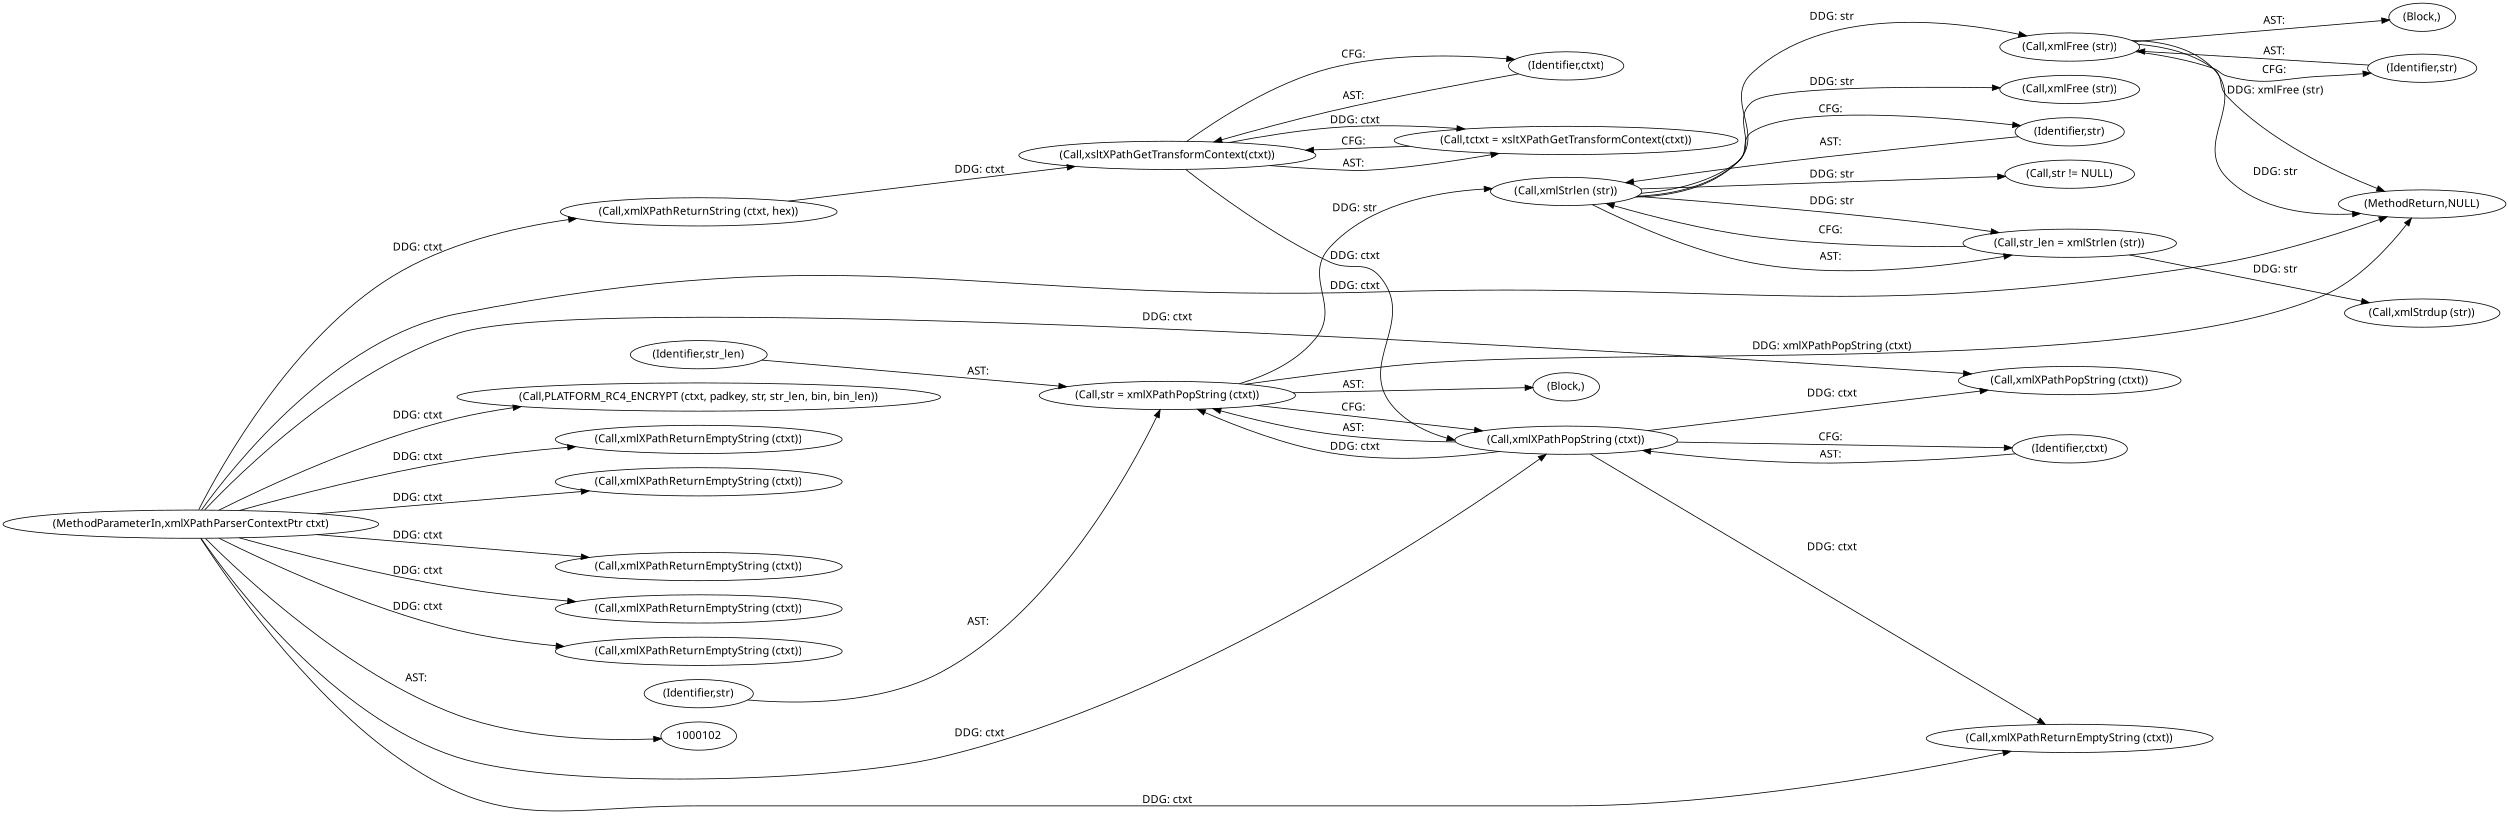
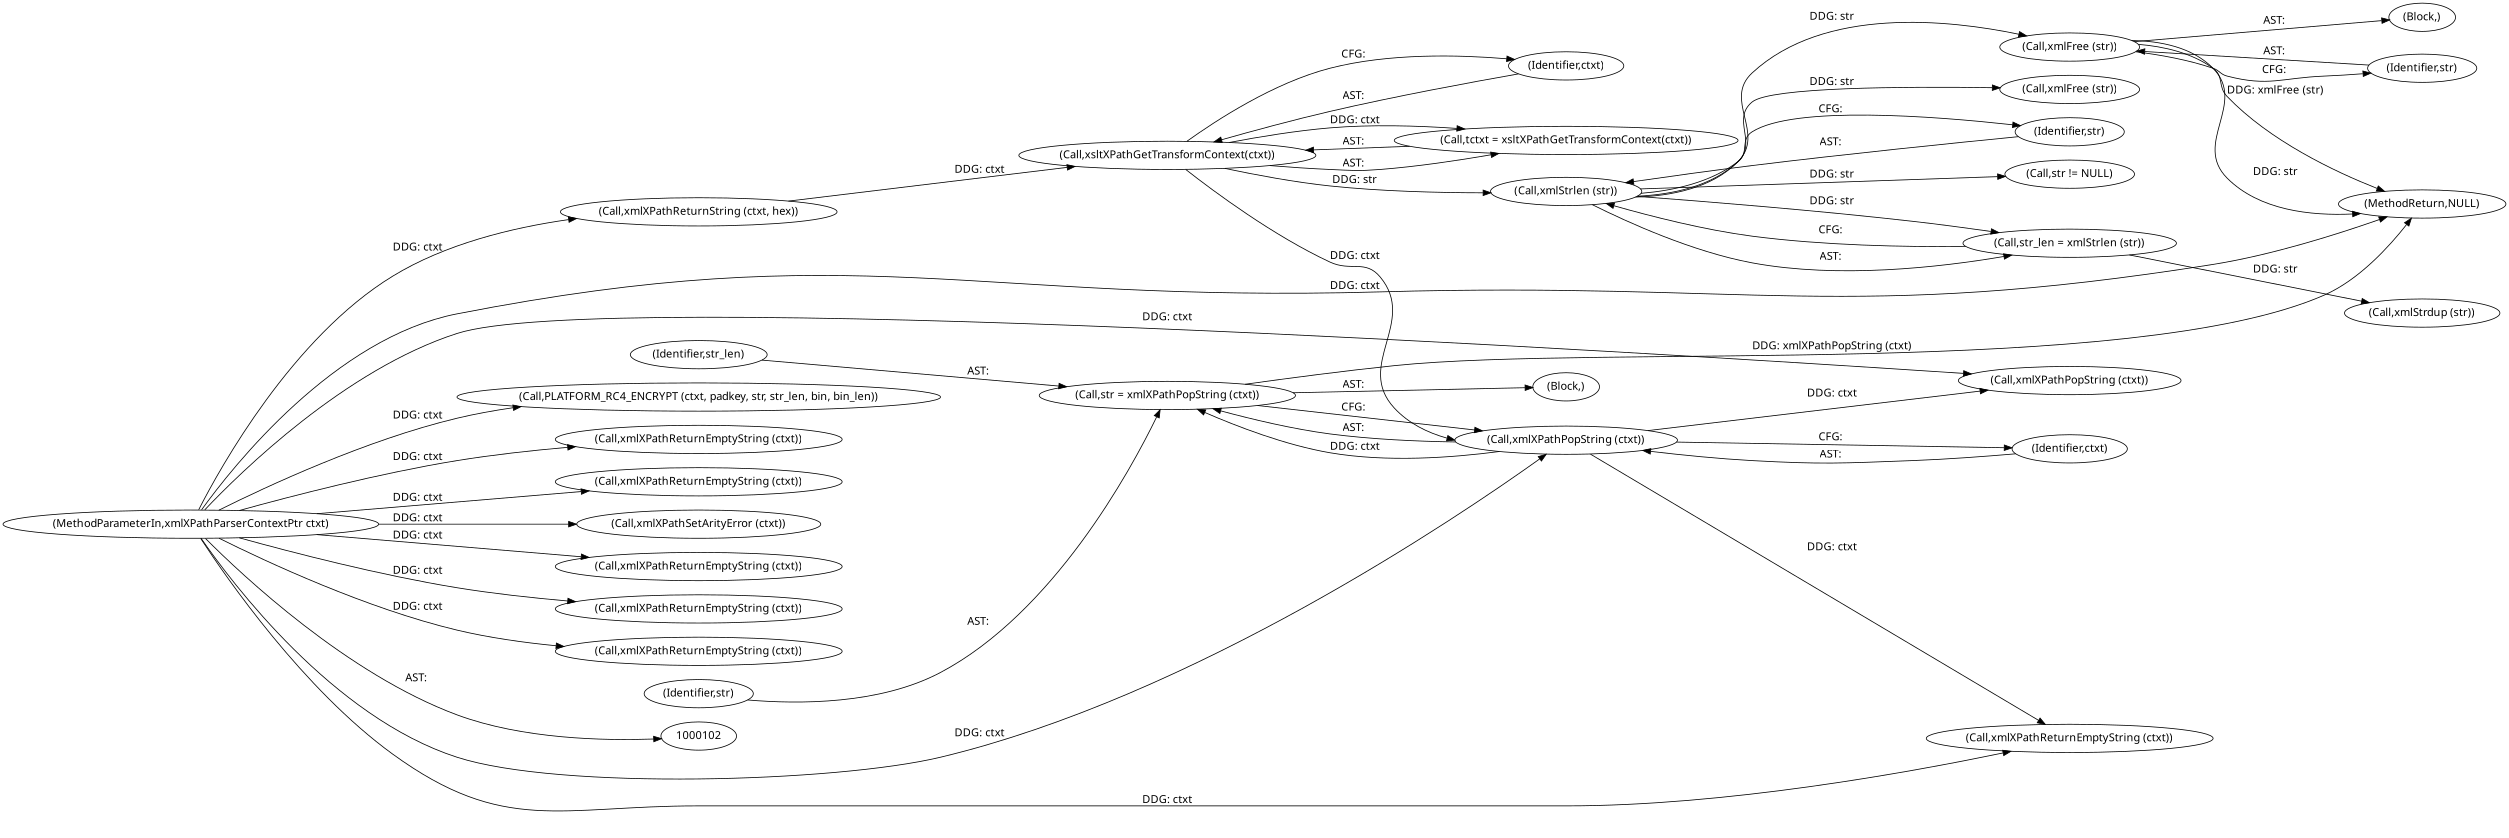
edge "(Call,tctxt = xsltXPathGetTransformContext(ctxt))" -> "(Call,xsltXPathGetTransformContext(ctxt))": label "CFG: " -> "AST: "
edge "(Call,str = xmlXPathPopString (ctxt))" -> "(Call,xmlStrlen (str))": now "(Call,xsltXPathGetTransformContext(ctxt))" -> "(Call,xmlStrlen (str))"
node "(Call,xmlXPathSetArityError (ctxt))": added
